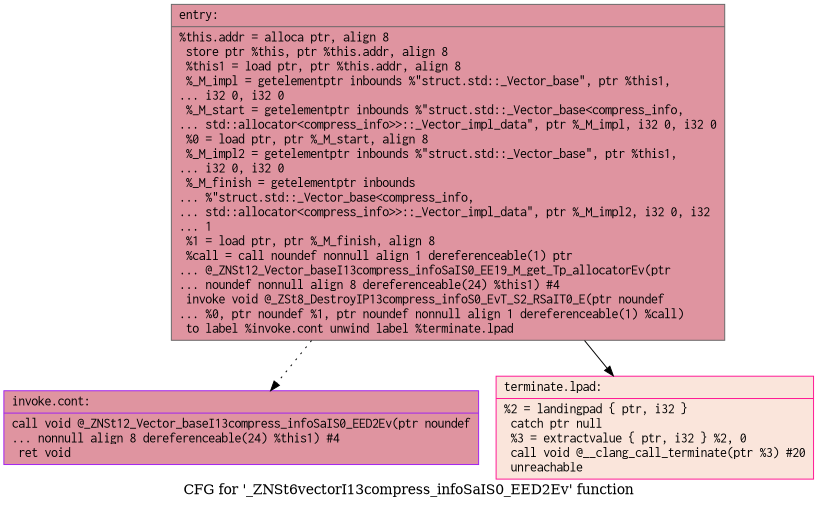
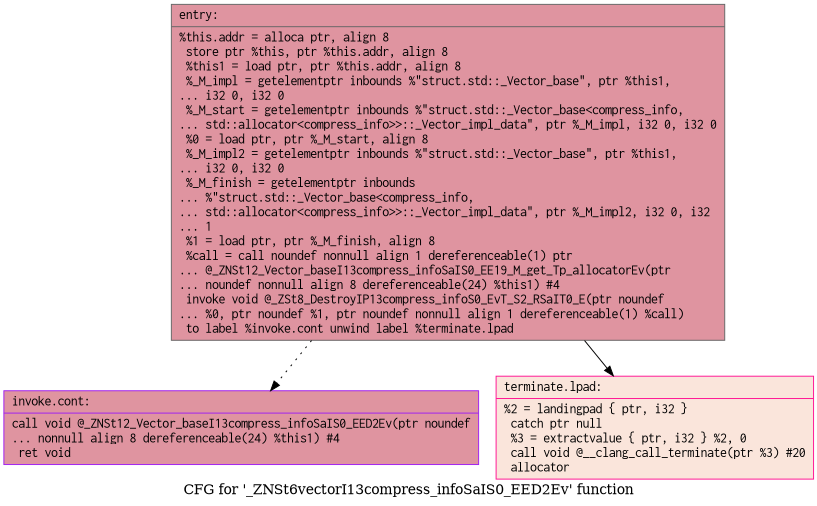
node "terminate.lpad:": text "unreachable" -> "allocator"
